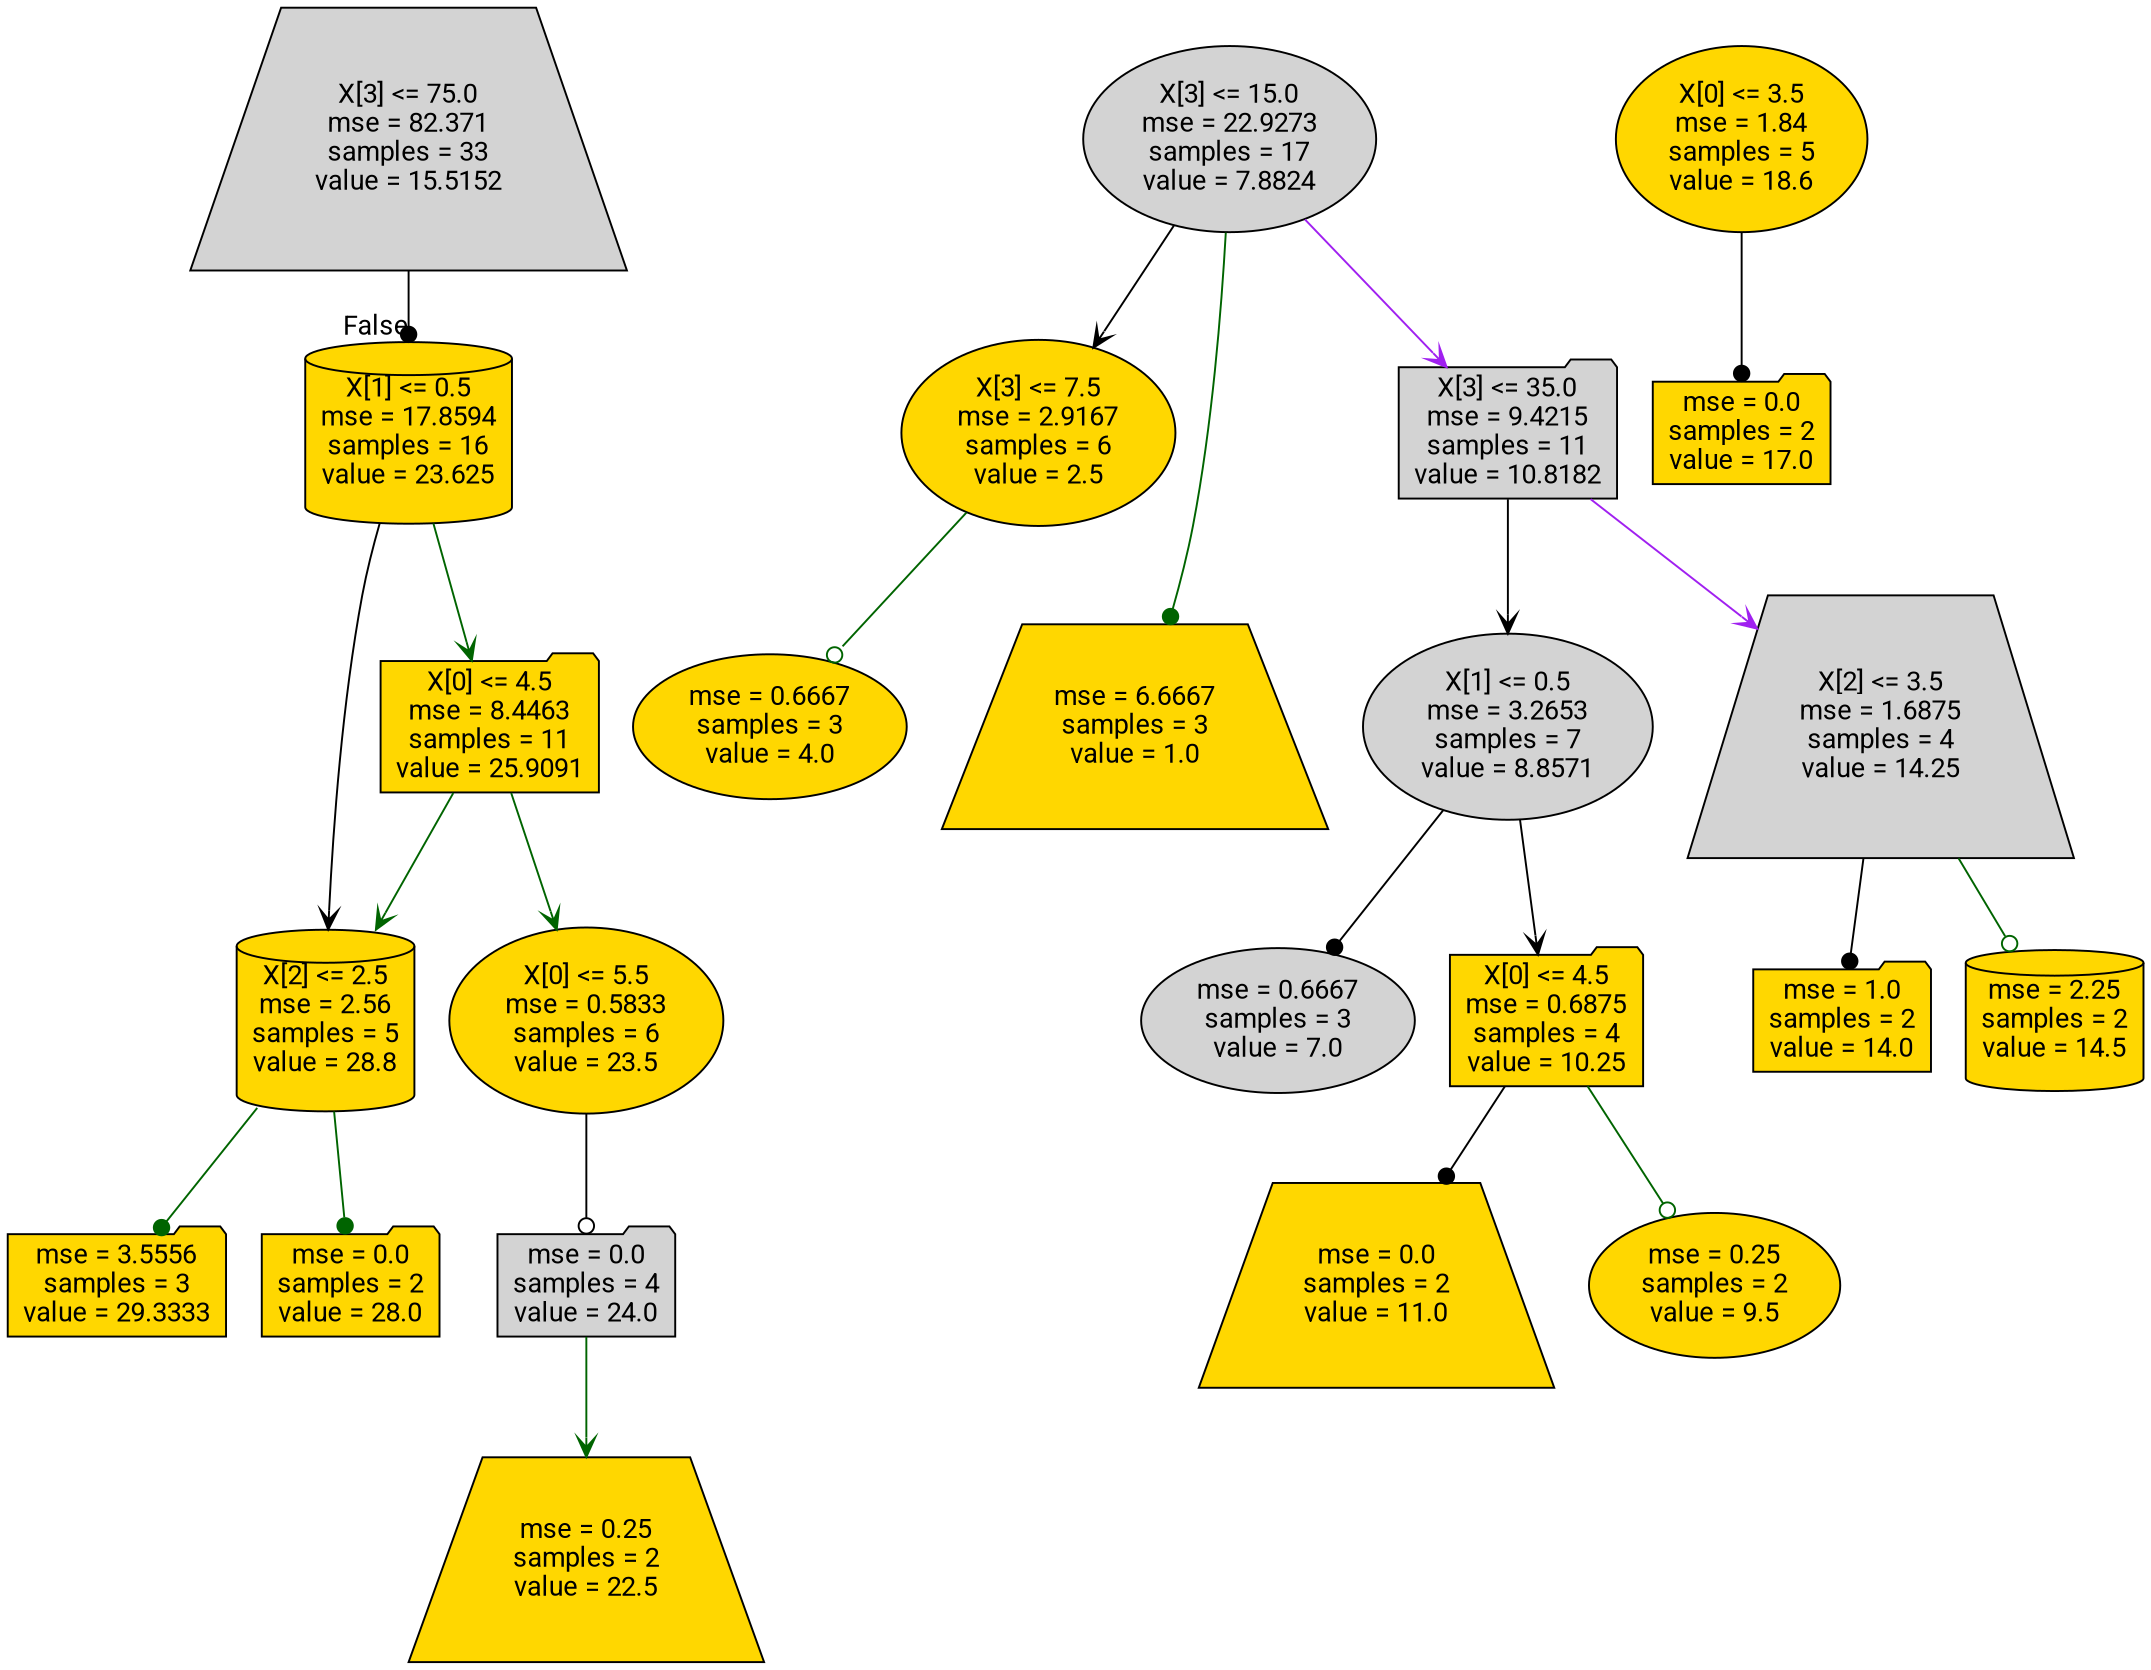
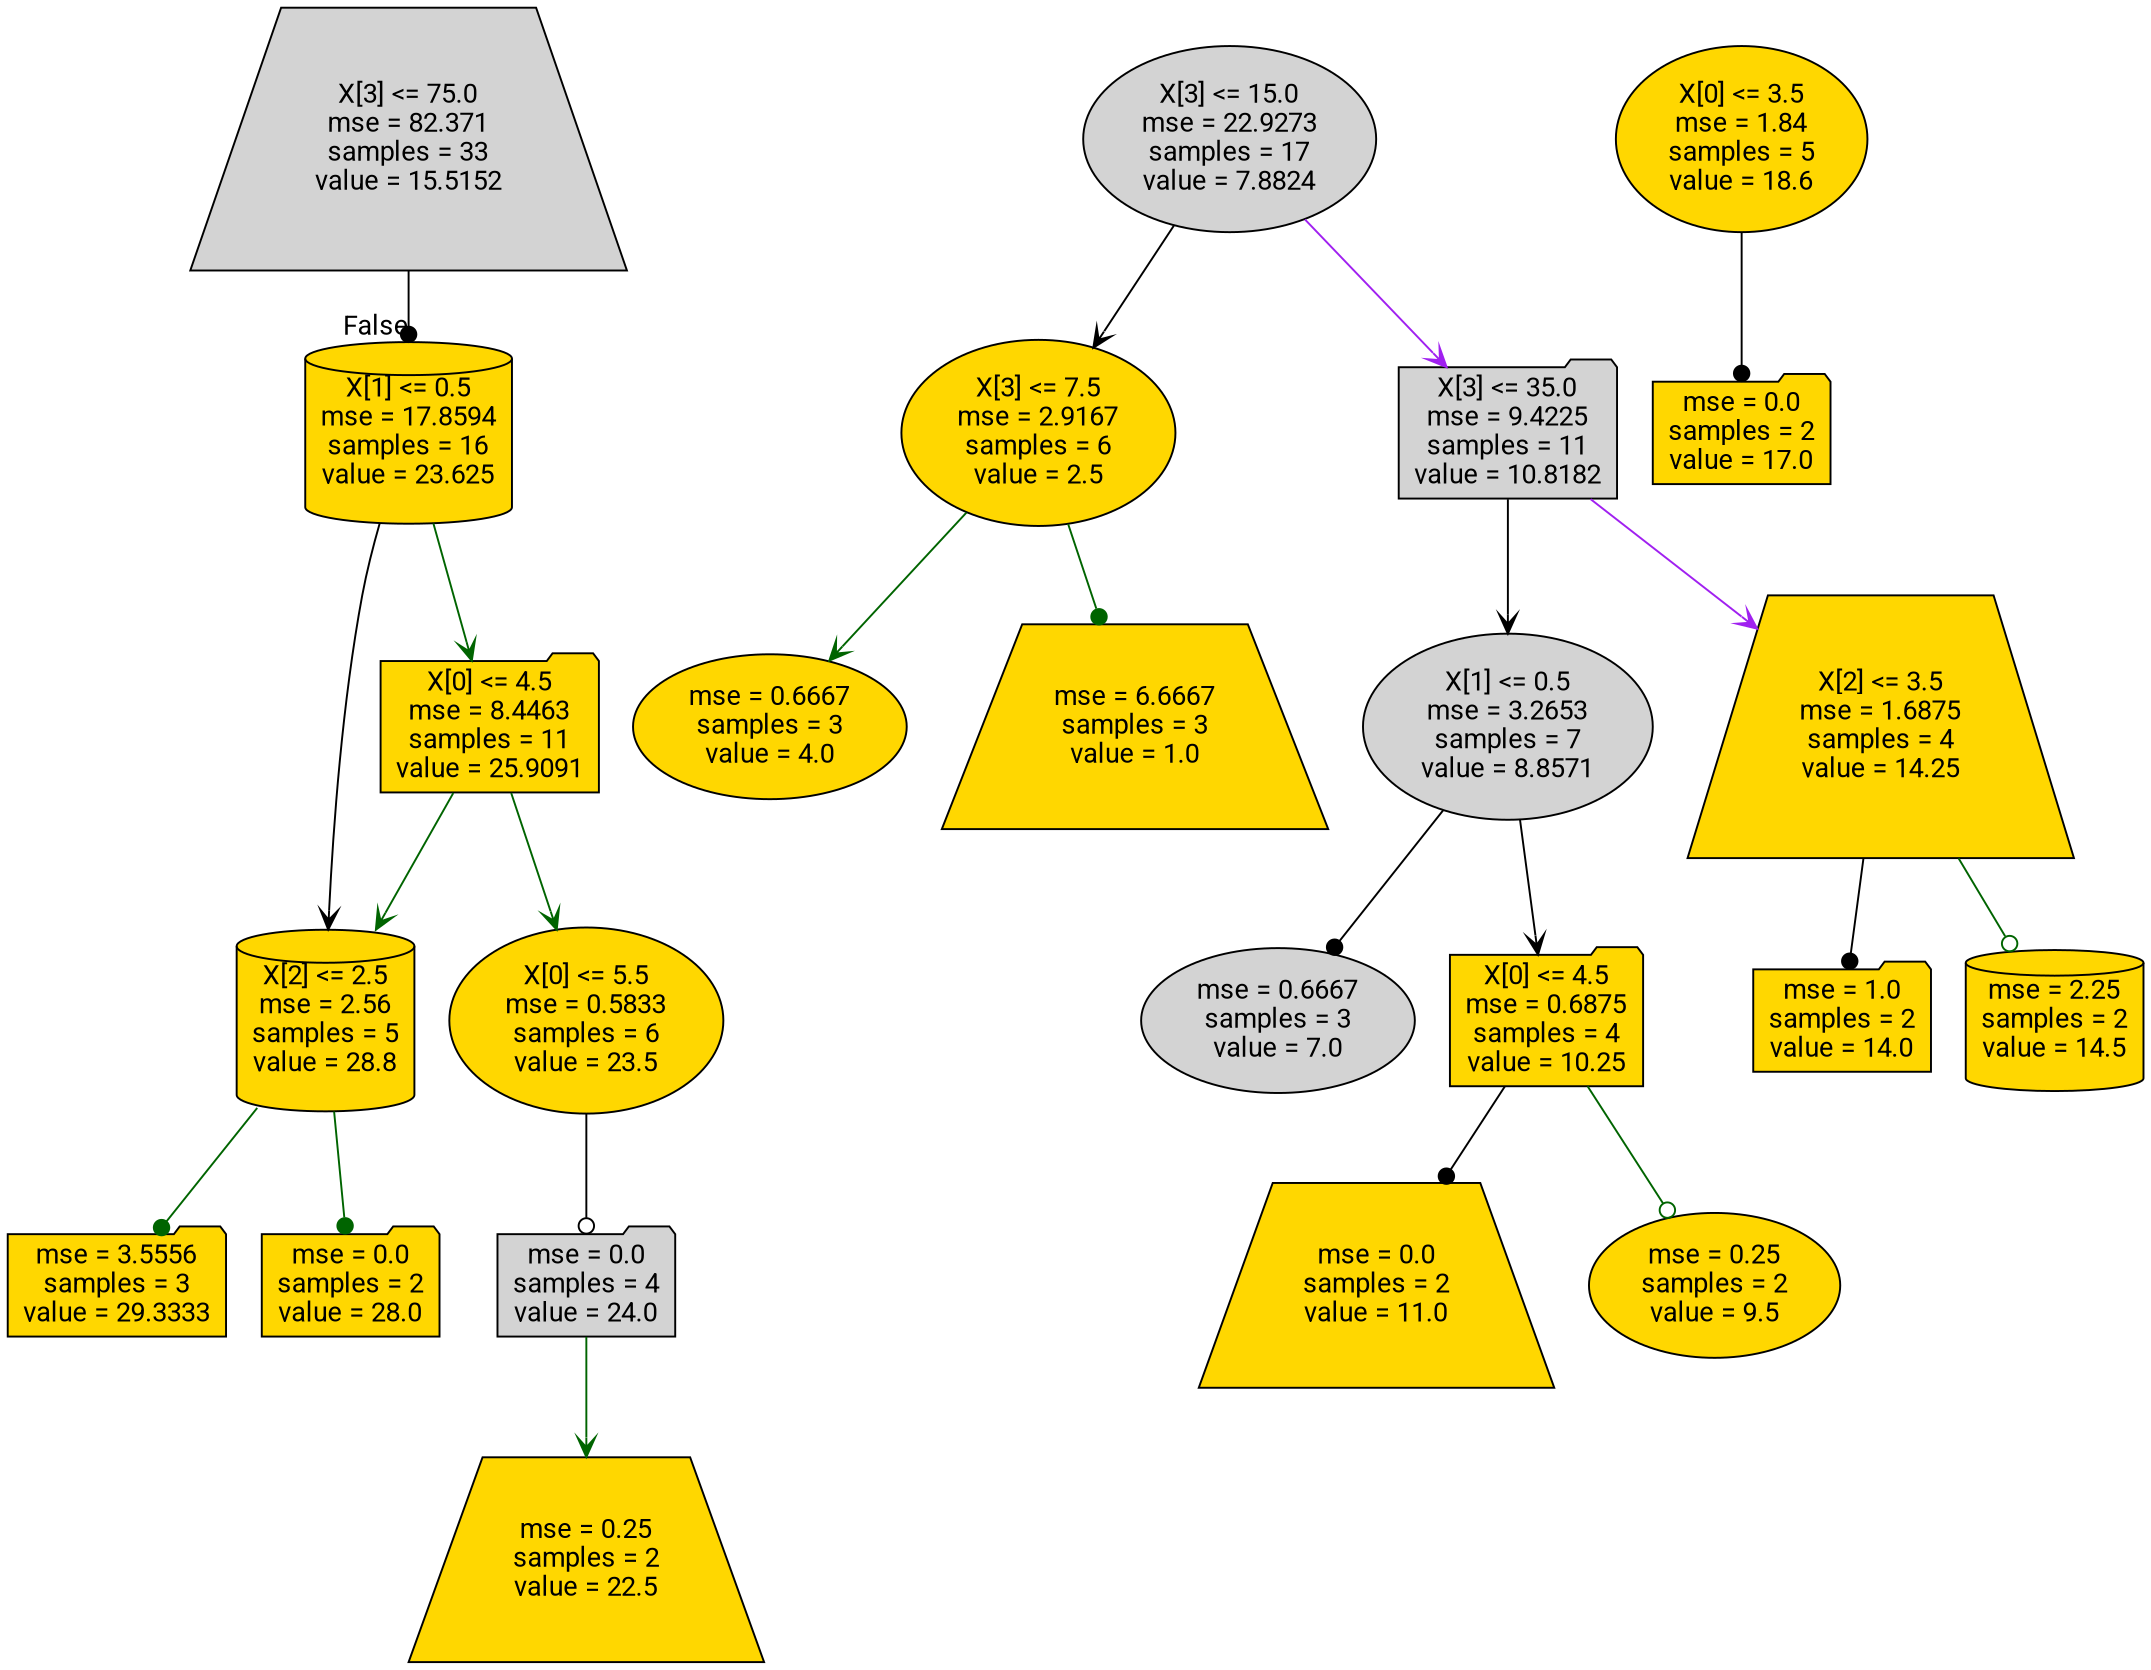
edge "X[3] <= 15.0 mse = 22.9273 samples = 17 value = 7.8824" -> "mse = 6.6667 samples = 3 value = 1.0": now "X[3] <= 7.5 mse = 2.9167 samples = 6 value = 2.5" -> "mse = 6.6667 samples = 3 value = 1.0"
node "X[3] <= 35.0 mse = 9.4215 samples = 11 value = 10.8182": label "X[3] <= 35.0 mse = 9.4215 samples = 11 value = 10.8182" -> "X[3] <= 35.0 mse = 9.4225 samples = 11 value = 10.8182"
edge "X[3] <= 7.5 mse = 2.9167 samples = 6 value = 2.5" -> "mse = 0.6667 samples = 3 value = 4.0": arrowhead odot -> vee
node "X[2] <= 3.5 mse = 1.6875 samples = 4 value = 14.25": fillcolor lightgrey -> gold
